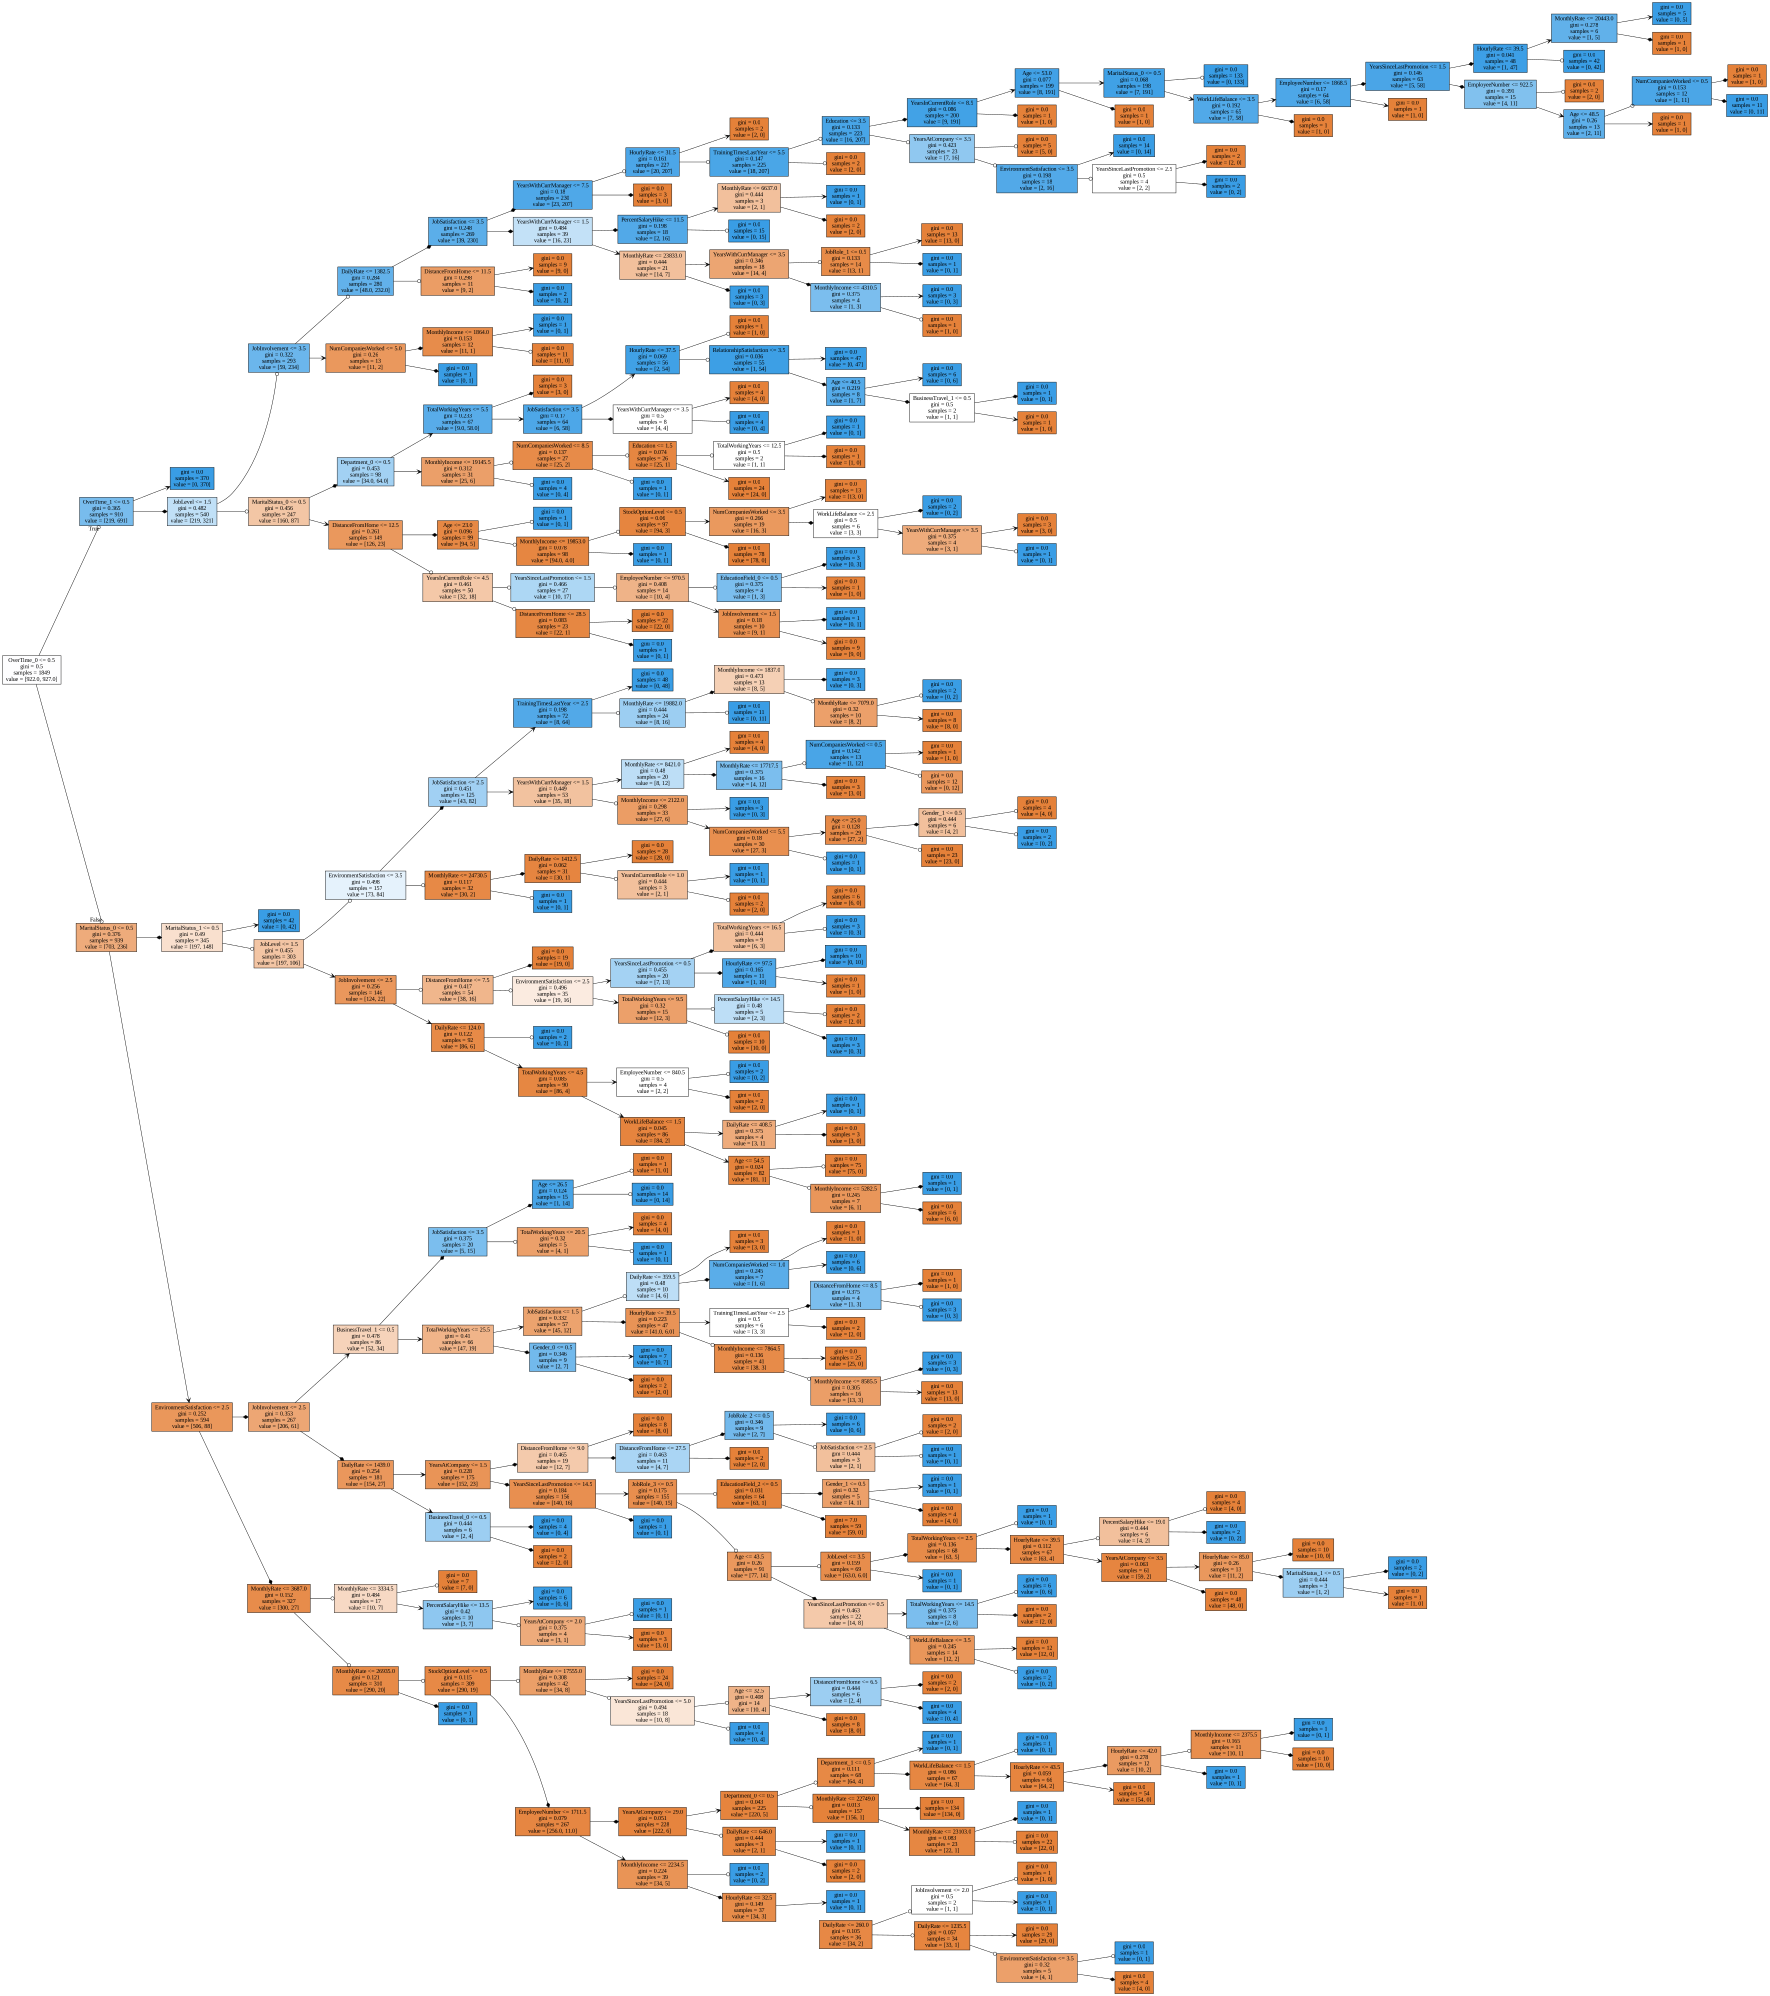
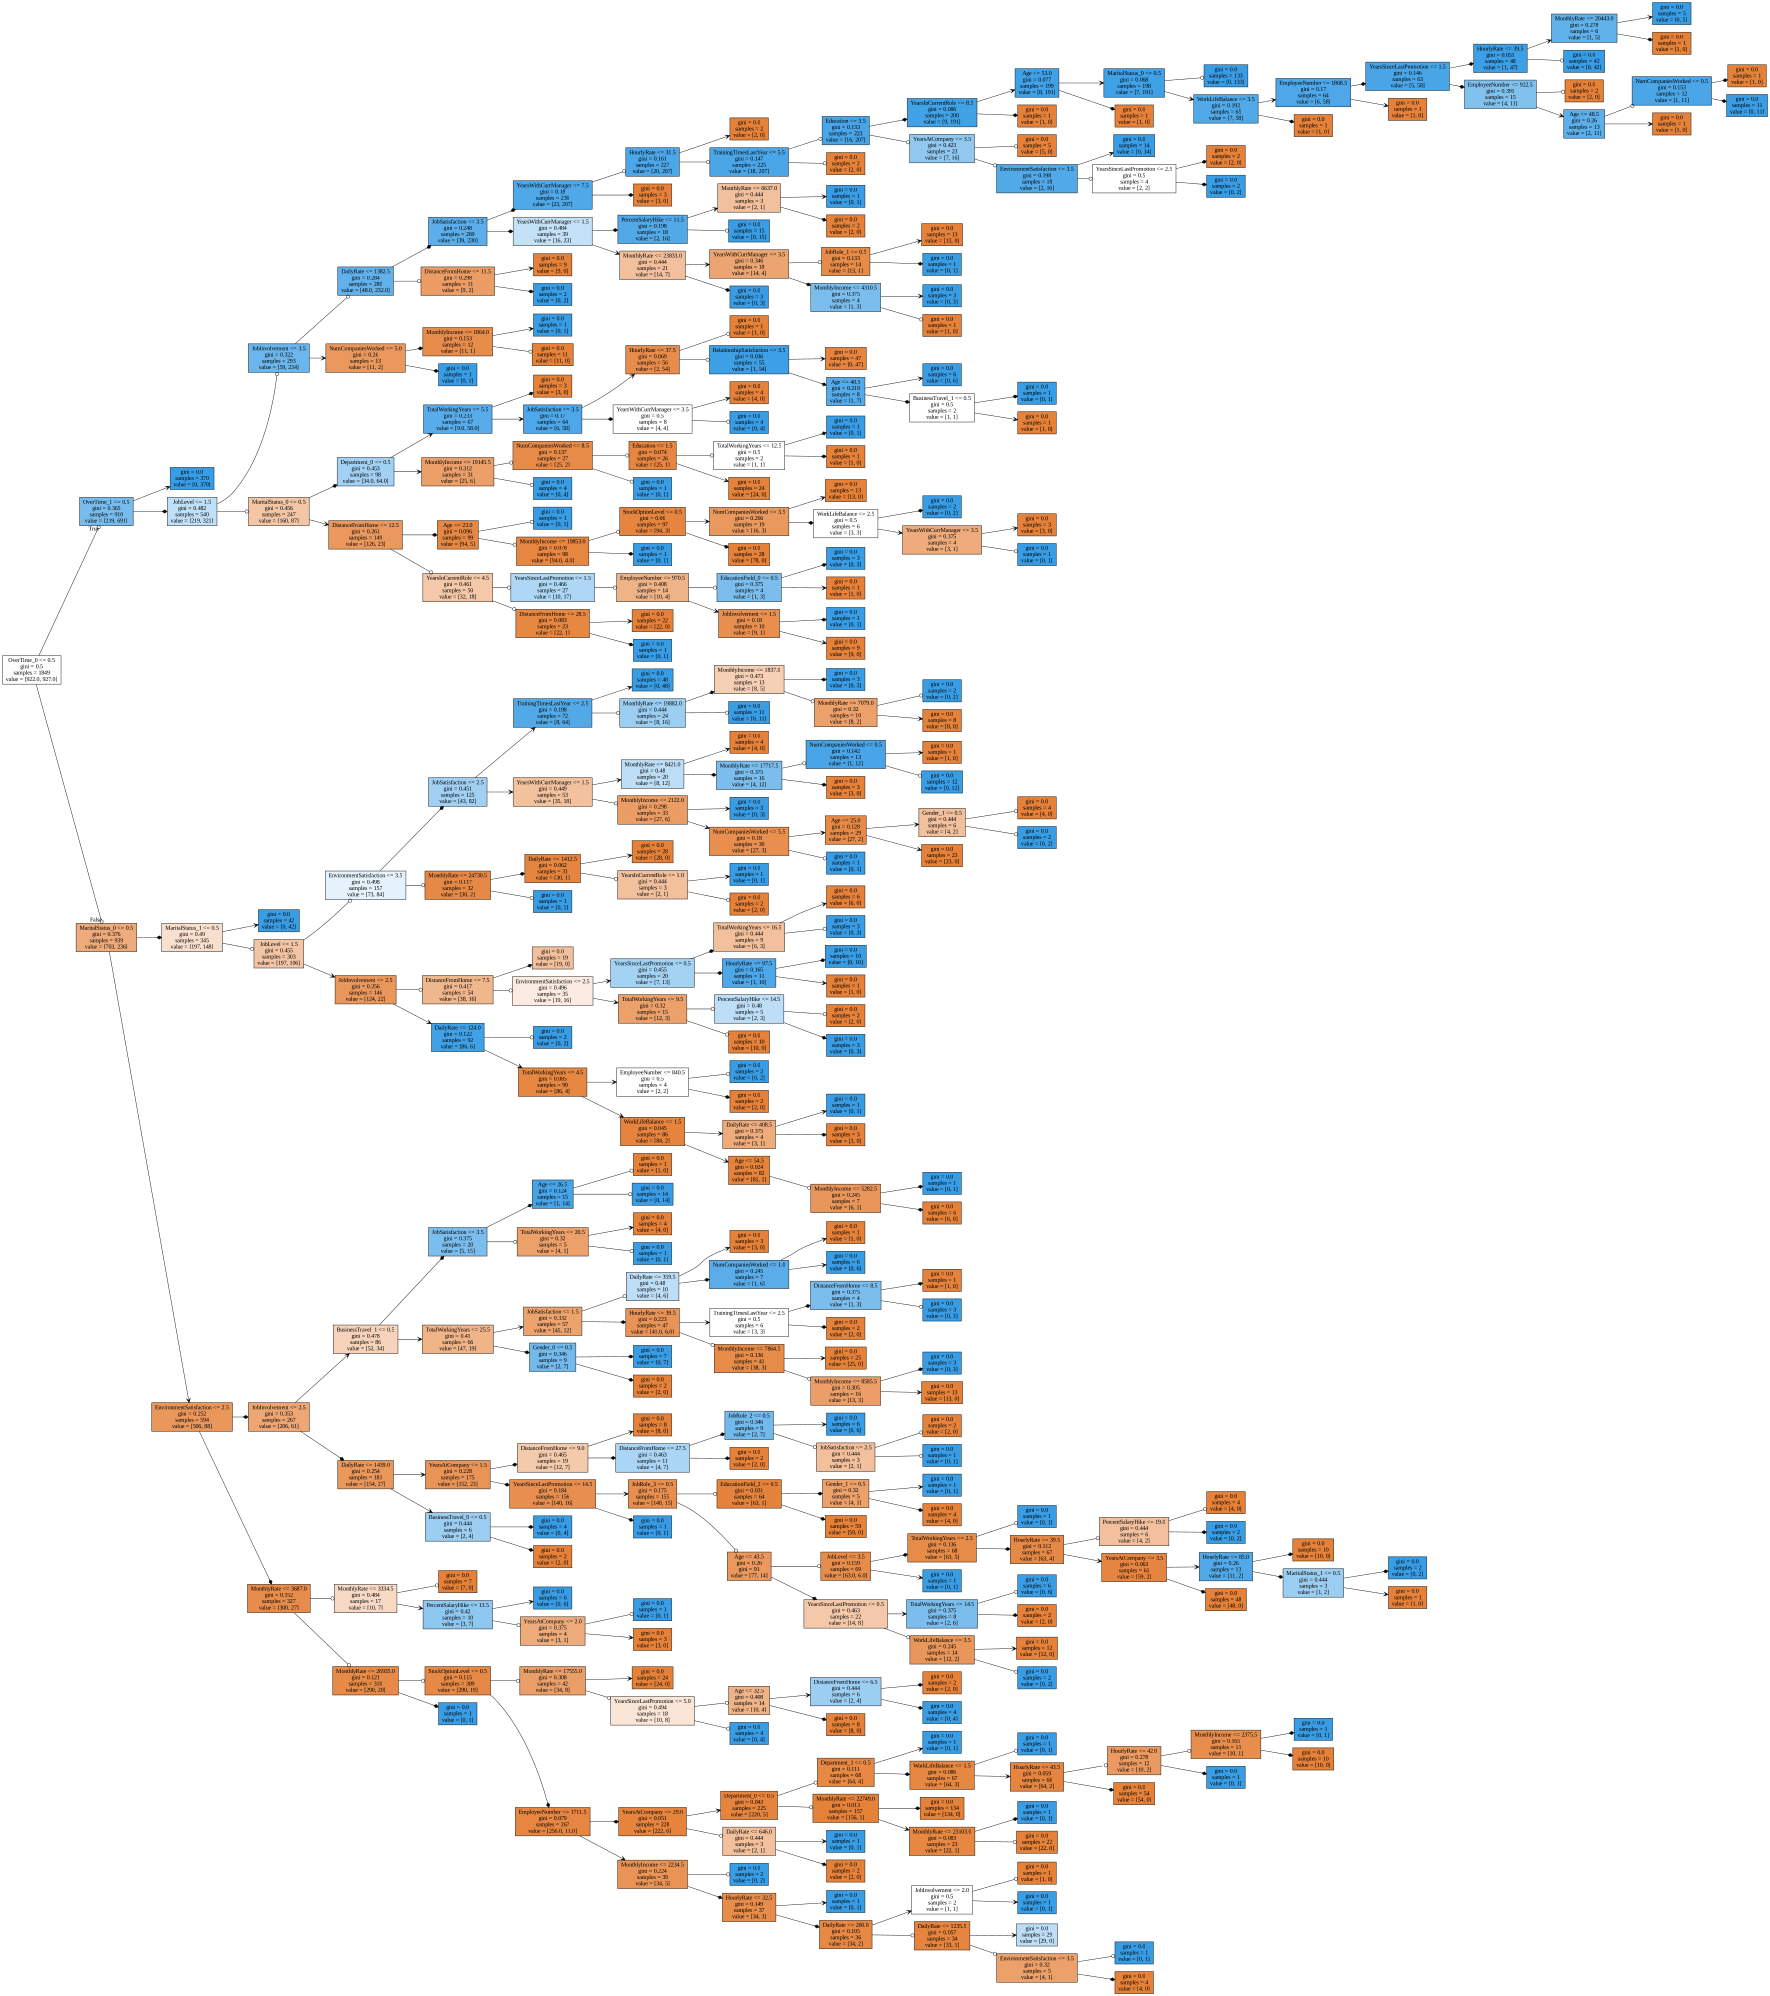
node "HourlyRate <= 39.5 gini = 0.041 samples = 48 value = [1, 47]": label "HourlyRate <= 39.5 gini = 0.041 samples = 48 value = [1, 47]" -> "HourlyRate <= 39.5 gini = 0.051 samples = 48 value = [1, 47]"
node "gini = 0.0 samples = 47 value = [0, 47]": fillcolor #399de5 -> #e68540
node "HourlyRate <= 37.5 gini = 0.069 samples = 56 value = [2, 54]": fillcolor #40a1e6 -> #e78c4b
node "gini = 0.0 samples = 78 value = [78, 0]": label "gini = 0.0 samples = 78 value = [78, 0]" -> "gini = 0.0 samples = 28 value = [78, 0]"
node "gini = 0.0 samples = 12 value = [0, 12]": fillcolor #ea975c -> #399de5
edge "Age <= 25.0 gini = 0.128 samples = 29 value = [27, 2]" -> "Gender_1 <= 0.5 gini = 0.444 samples = 6 value = [4, 2]": arrowhead diamond -> vee
edge "Age <= 25.0 gini = 0.128 samples = 29 value = [27, 2]" -> "gini = 0.0 samples = 23 value = [23, 0]": arrowhead odot -> vee
node "gini = 0.0 samples = 19 value = [19, 0]": fillcolor #e58139 -> #f2c09c
node "DailyRate <= 124.0 gini = 0.122 samples = 92 value = [86, 6]": fillcolor #e78a47 -> #40a1e6
node "gini = 0.0 samples = 75 value = [75, 0]": removed
edge "Gender_0 <= 0.5 gini = 0.346 samples = 9 value = [2, 7]" -> "gini = 0.0 samples = 7 value = [0, 7]": arrowhead vee -> diamond
node "gini = 7.0 samples = 59 value = [59, 0]": label "gini = 7.0 samples = 59 value = [59, 0]" -> "gini = 0.0 samples = 59 value = [59, 0]"
node "Age <= 43.5 gini = 0.26 samples = 91 value = [77, 14]": label "Age <= 43.5 gini = 0.26 samples = 91 value = [77, 14]" -> "Age <= 43.5 gini = 0.26 gini = 91 value = [77, 14]"
node "HourlyRate <= 85.0 gini = 0.26 samples = 13 value = [11, 2]": fillcolor #ea985d -> #52a9e8
node "gini = 0.0 value = 7 value = [7, 0]": label "gini = 0.0 value = 7 value = [7, 0]" -> "gini = 0.0 samples = 7 value = [7, 0]"
node "Age <= 32.5 gini = 0.408 gini = 14 value = [10, 4]": label "Age <= 32.5 gini = 0.408 gini = 14 value = [10, 4]" -> "Age <= 32.5 gini = 0.408 samples = 14 value = [10, 4]"
edge "HourlyRate <= 43.5 gini = 0.059 samples = 66 value = [64, 2]" -> "HourlyRate <= 42.0 gini = 0.278 samples = 12 value = [10, 2]": arrowhead diamond -> odot
edge "HourlyRate <= 43.5 gini = 0.059 samples = 66 value = [64, 2]" -> "gini = 0.0 samples = 54 value = [54, 0]": arrowhead vee -> diamond
node "DailyRate <= 646.0 gini = 0.444 samples = 3 value = [2, 1]": fillcolor #e6853f -> #f2c09c
edge "DailyRate <= 260.0 gini = 0.105 samples = 36 value = [34, 2]" -> "JobInvolvement <= 2.0 gini = 0.5 samples = 2 value = [1, 1]": arrowhead odot -> vee
edge "HourlyRate <= 32.5 gini = 0.149 samples = 37 value = [34, 3]" -> "DailyRate <= 260.0 gini = 0.105 samples = 36 value = [34, 2]": added
node "gini = 0.0 samples = 29 value = [29, 0]": fillcolor #e58139 -> #bddef6
